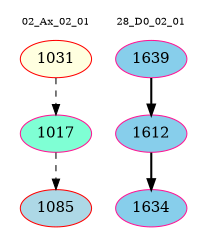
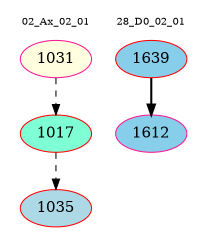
node "1031": color red -> deeppink
node "1639": color deeppink -> red
node "1017": color deeppink -> red
node "1085": label "1085" -> "1035"
node "1634": removed
